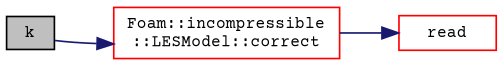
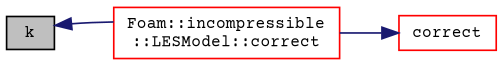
node "read": label "read" -> "correct"
edge "k" -> "Foam::incompressible ::LESModel::correct": reversed
